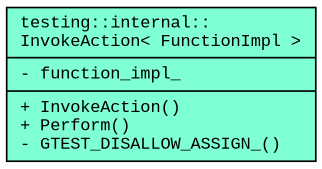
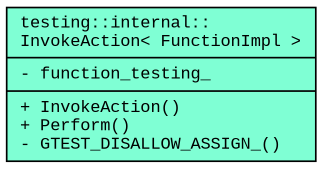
node "testing::internal::": text "- function_impl_" -> "- function_testing_"
